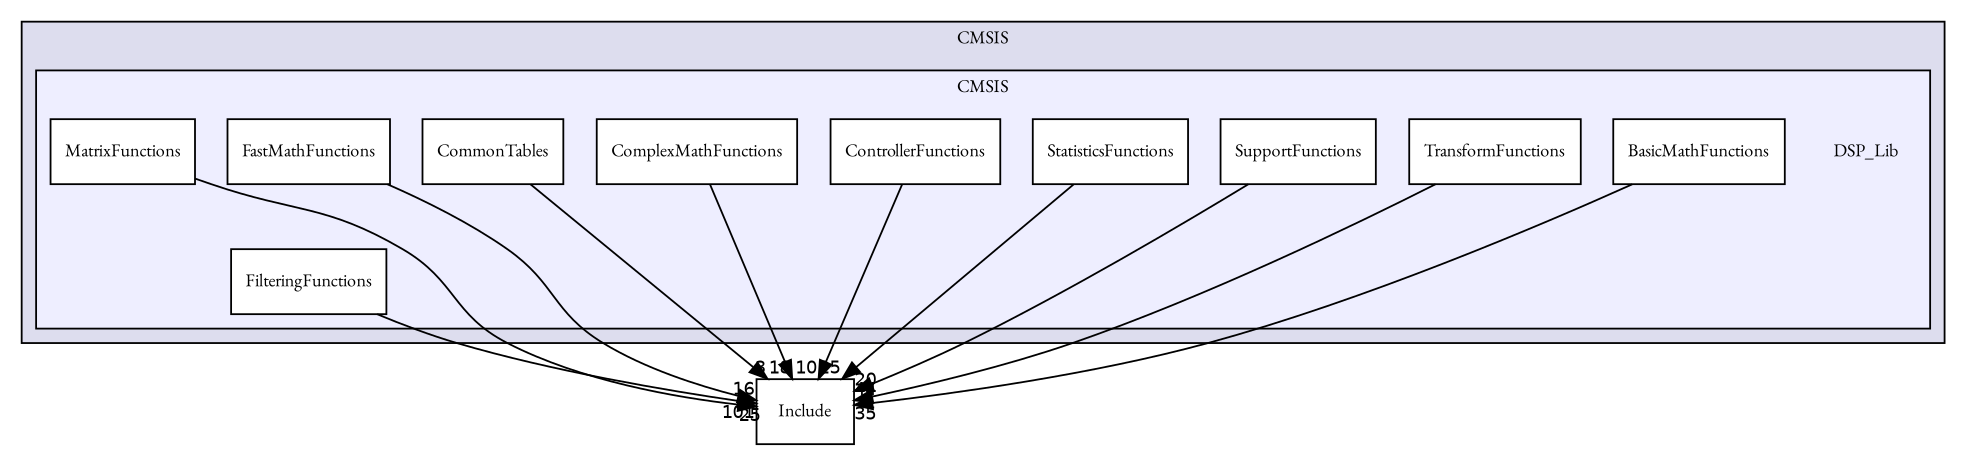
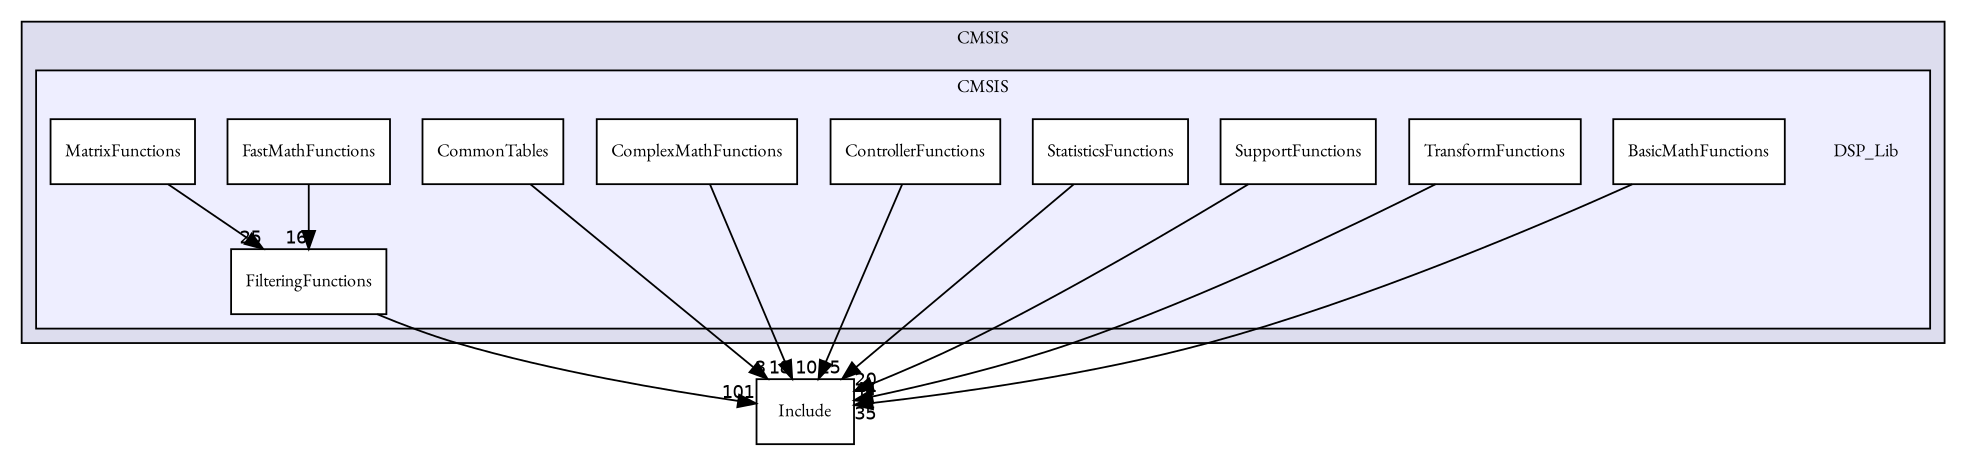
edge "FastMathFunctions" -> "Include": now "FastMathFunctions" -> "FilteringFunctions"
edge "MatrixFunctions" -> "Include": now "MatrixFunctions" -> "FilteringFunctions"
